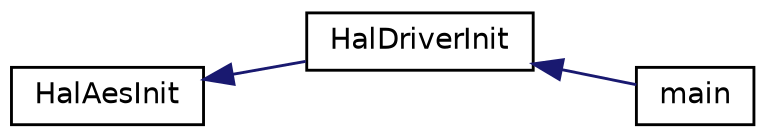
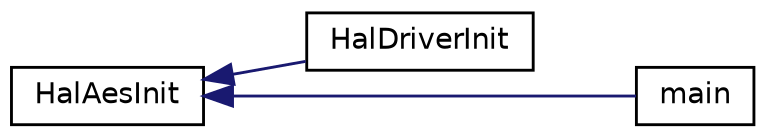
edge "main" -> "HalDriverInit": now "main" -> "HalAesInit"
